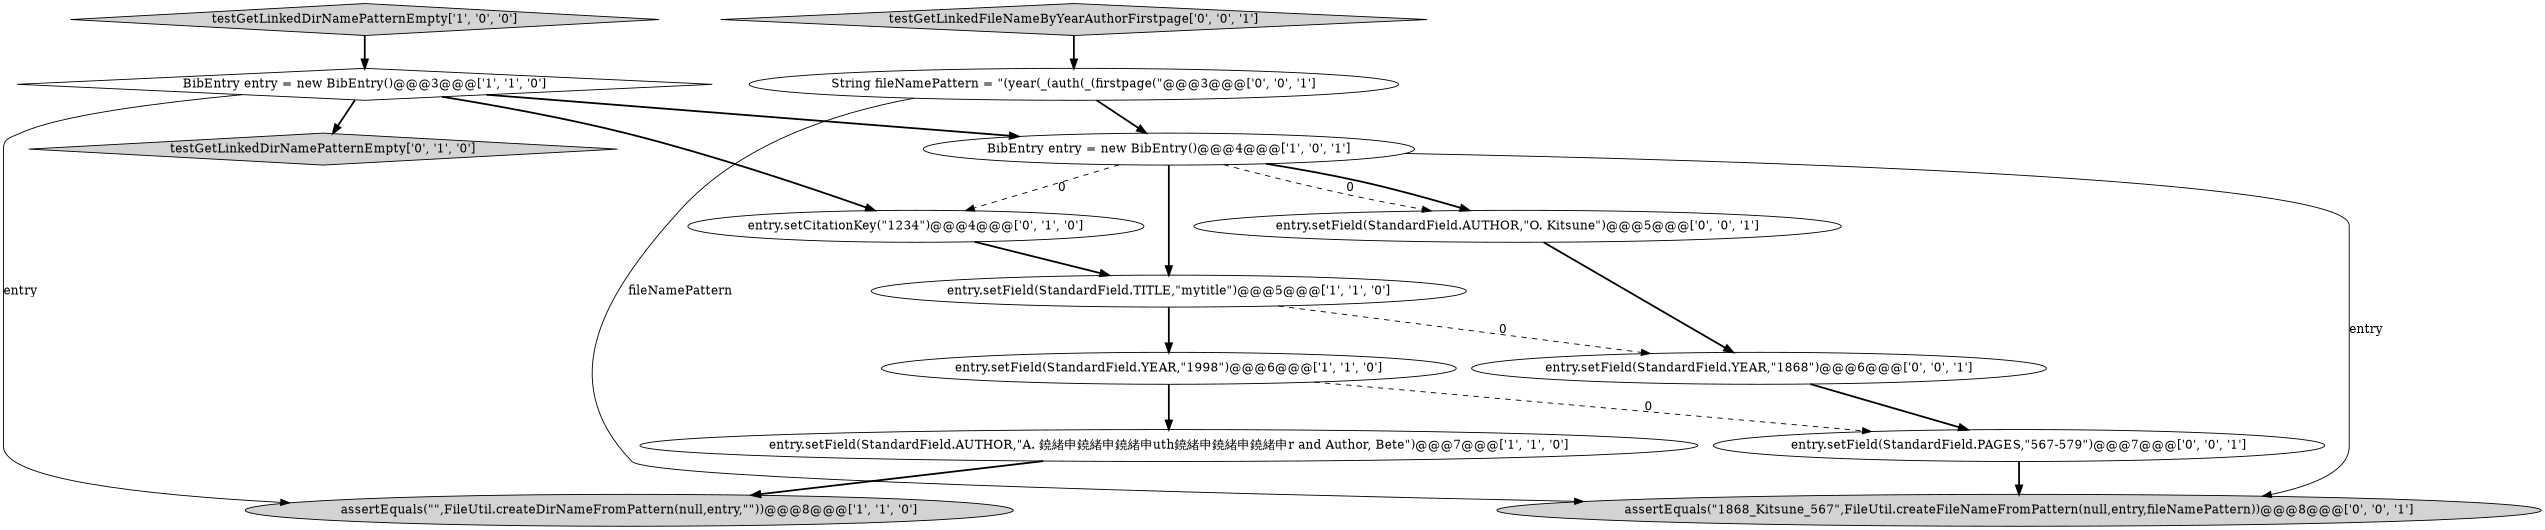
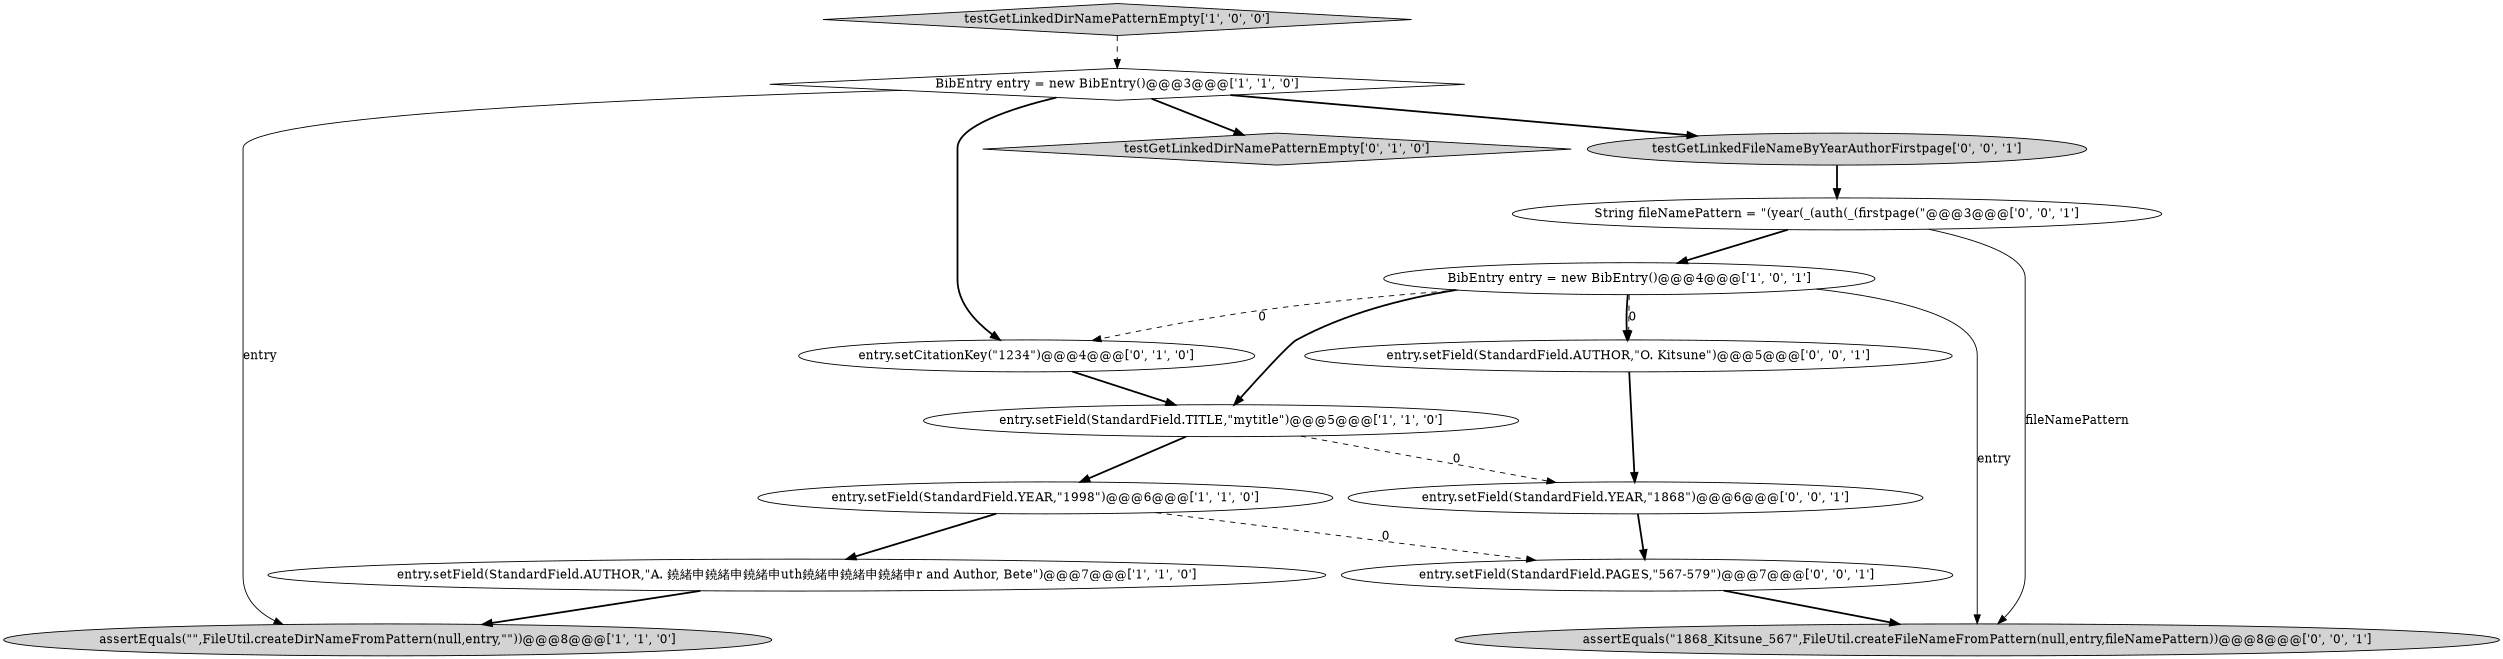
node "testGetLinkedFileNameByYearAuthorFirstpage['0', '0', '1']": shape diamond -> ellipse
edge "testGetLinkedDirNamePatternEmpty['1', '0', '0']" -> "BibEntry entry = new BibEntry()@@@3@@@['1', '1', '0']": style bold -> dashed
edge "BibEntry entry = new BibEntry()@@@3@@@['1', '1', '0']" -> "BibEntry entry = new BibEntry()@@@4@@@['1', '0', '1']": now "BibEntry entry = new BibEntry()@@@3@@@['1', '1', '0']" -> "testGetLinkedFileNameByYearAuthorFirstpage['0', '0', '1']"
